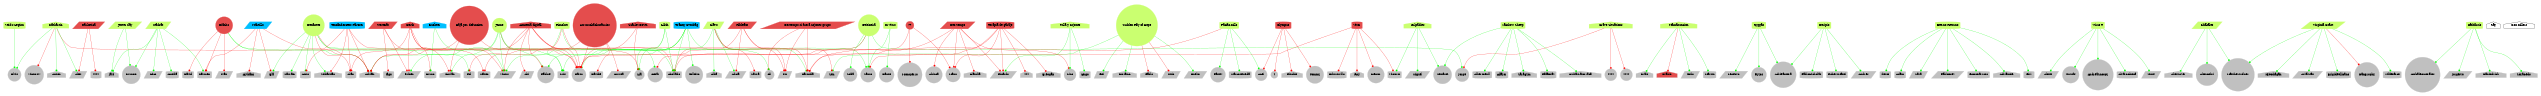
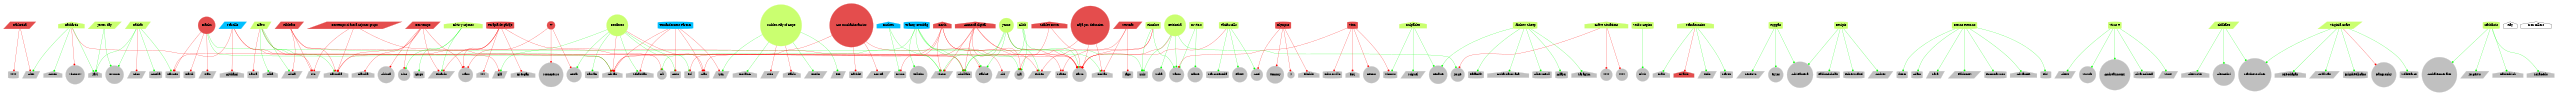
node "Polla y cojones": label "Polla y cojones" -> "Elvis y cojones"
edge "Kathartic" -> "Elvis": now "Kathartic" -> "Javi"
edge "Nadsat" -> "Nico": color green -> red
